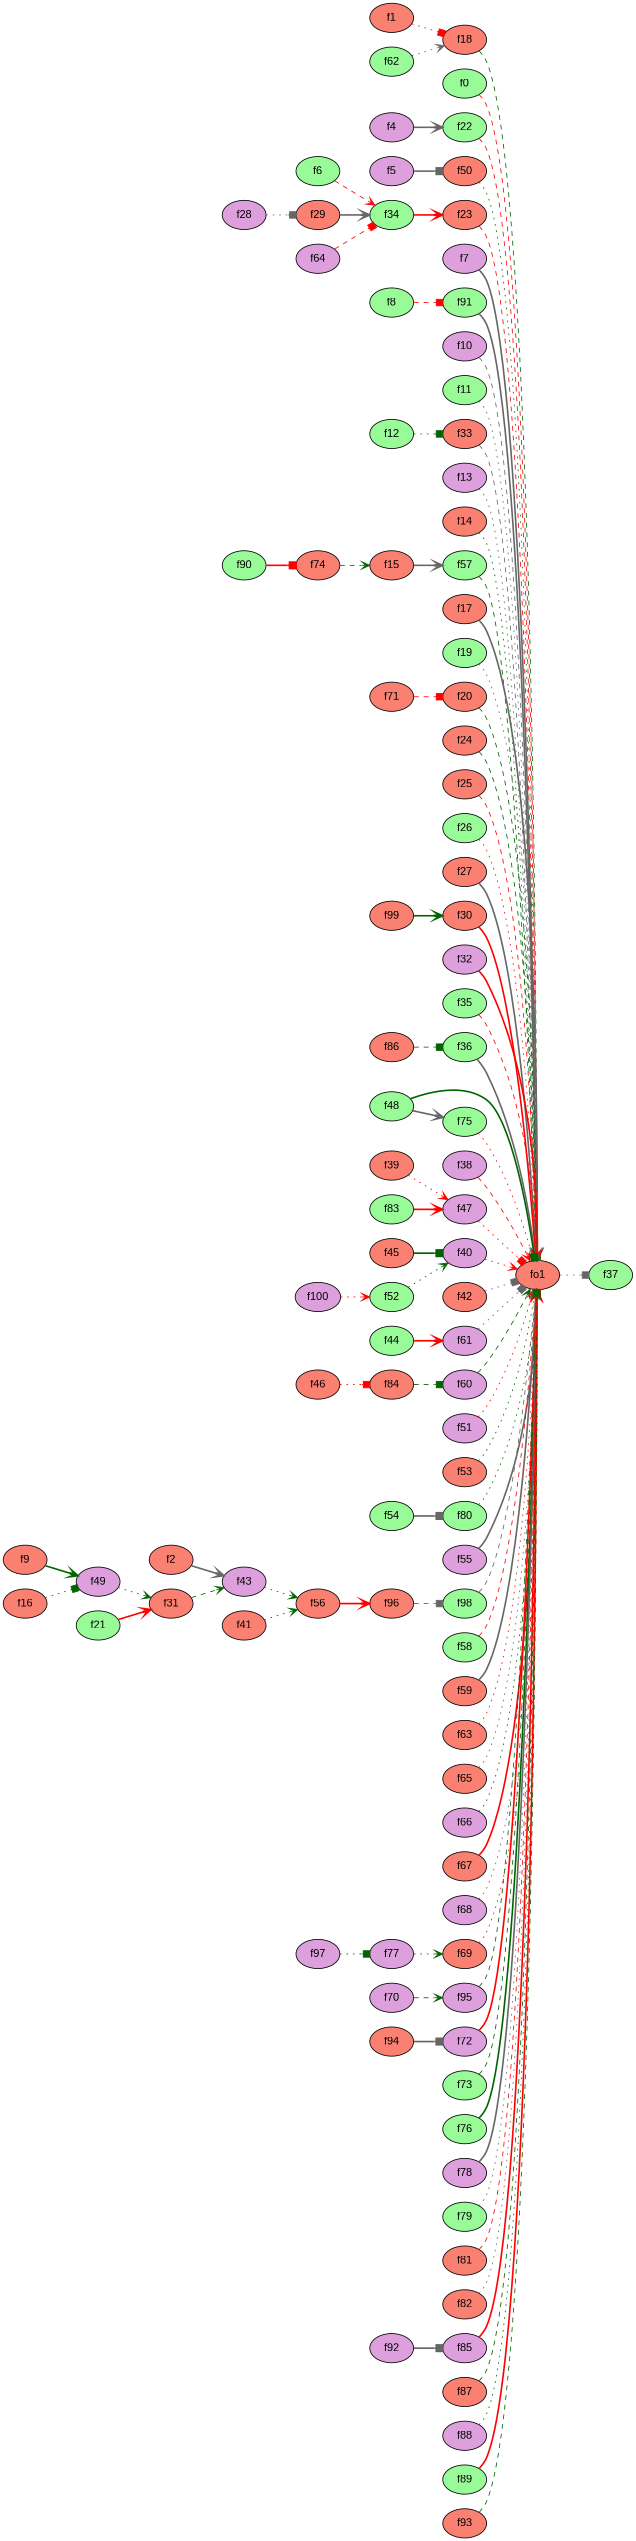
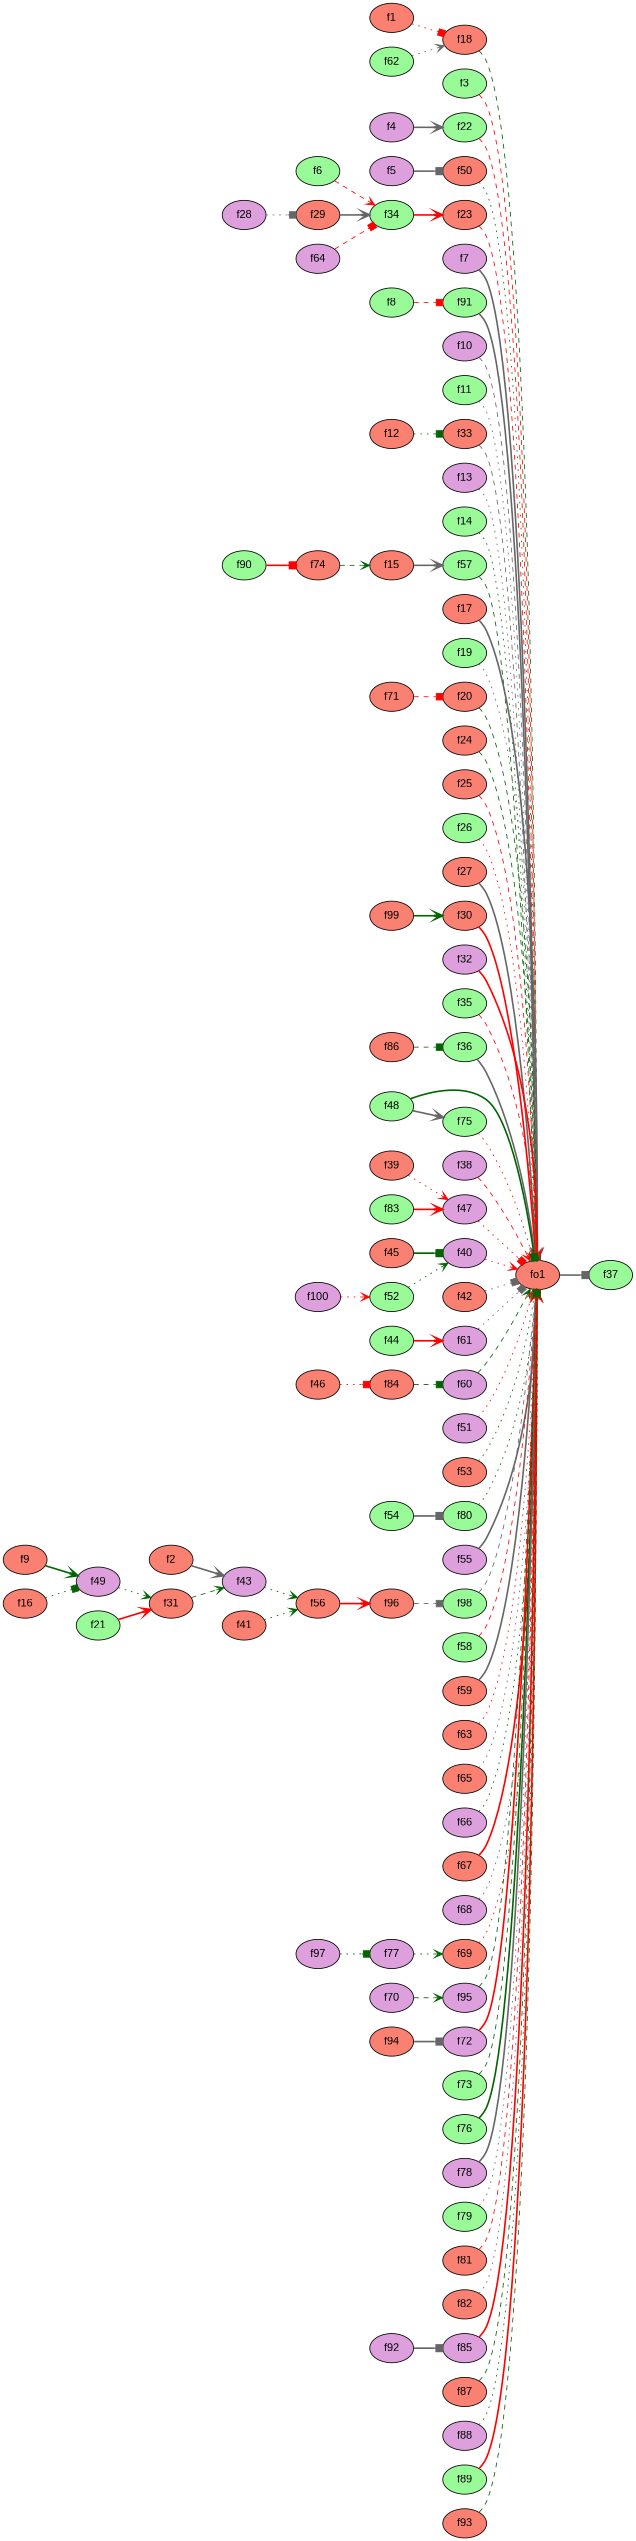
node "f0": label "f0" -> "f3"
node "f12": fillcolor palegreen -> salmon
node "f14": fillcolor salmon -> palegreen
edge "fo1" -> "f37": style dotted -> bold
